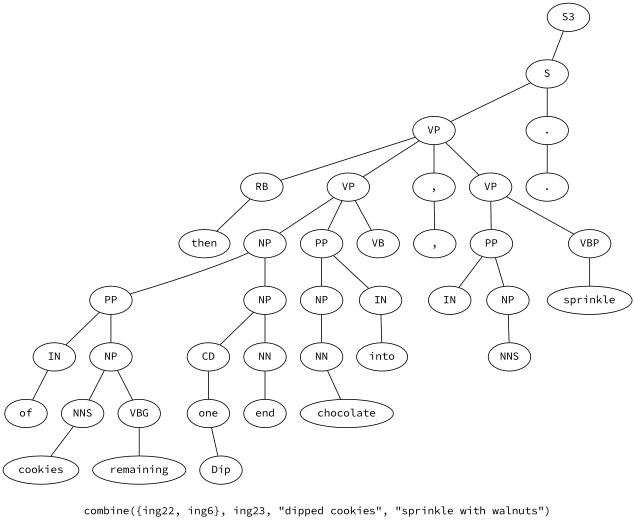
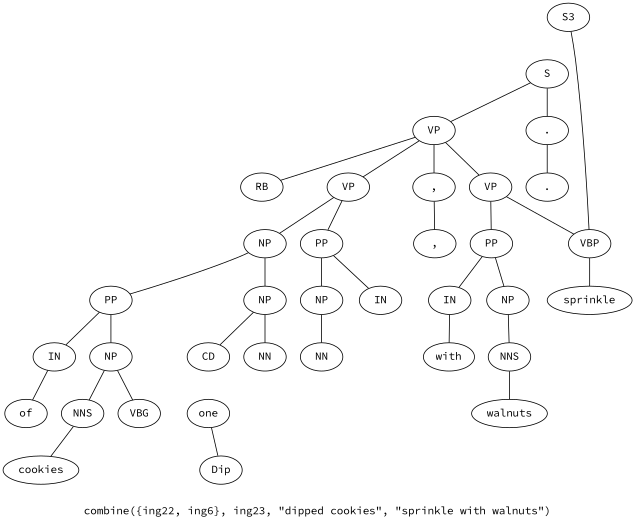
edge "S3" -- "S": now "S3" -- "VBP"
node "then": removed
node "VB": removed
node "into": removed
node "with": added
edge "CD" -- "one": removed
node "end": removed
node "chocolate": removed
node "walnuts": added
node "remaining": removed
